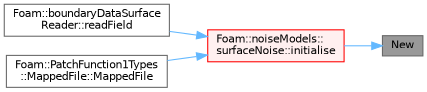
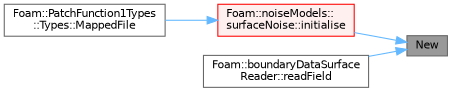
edge "Foam::boundaryDataSurface Reader::readField" -> "Foam::noiseModels:: surfaceNoise::initialise": now "Foam::boundaryDataSurface Reader::readField" -> "New"
node "Foam::PatchFunction1Types ::MappedFile::MappedFile": label "Foam::PatchFunction1Types ::MappedFile::MappedFile" -> "Foam::PatchFunction1Types ::Types::MappedFile"
